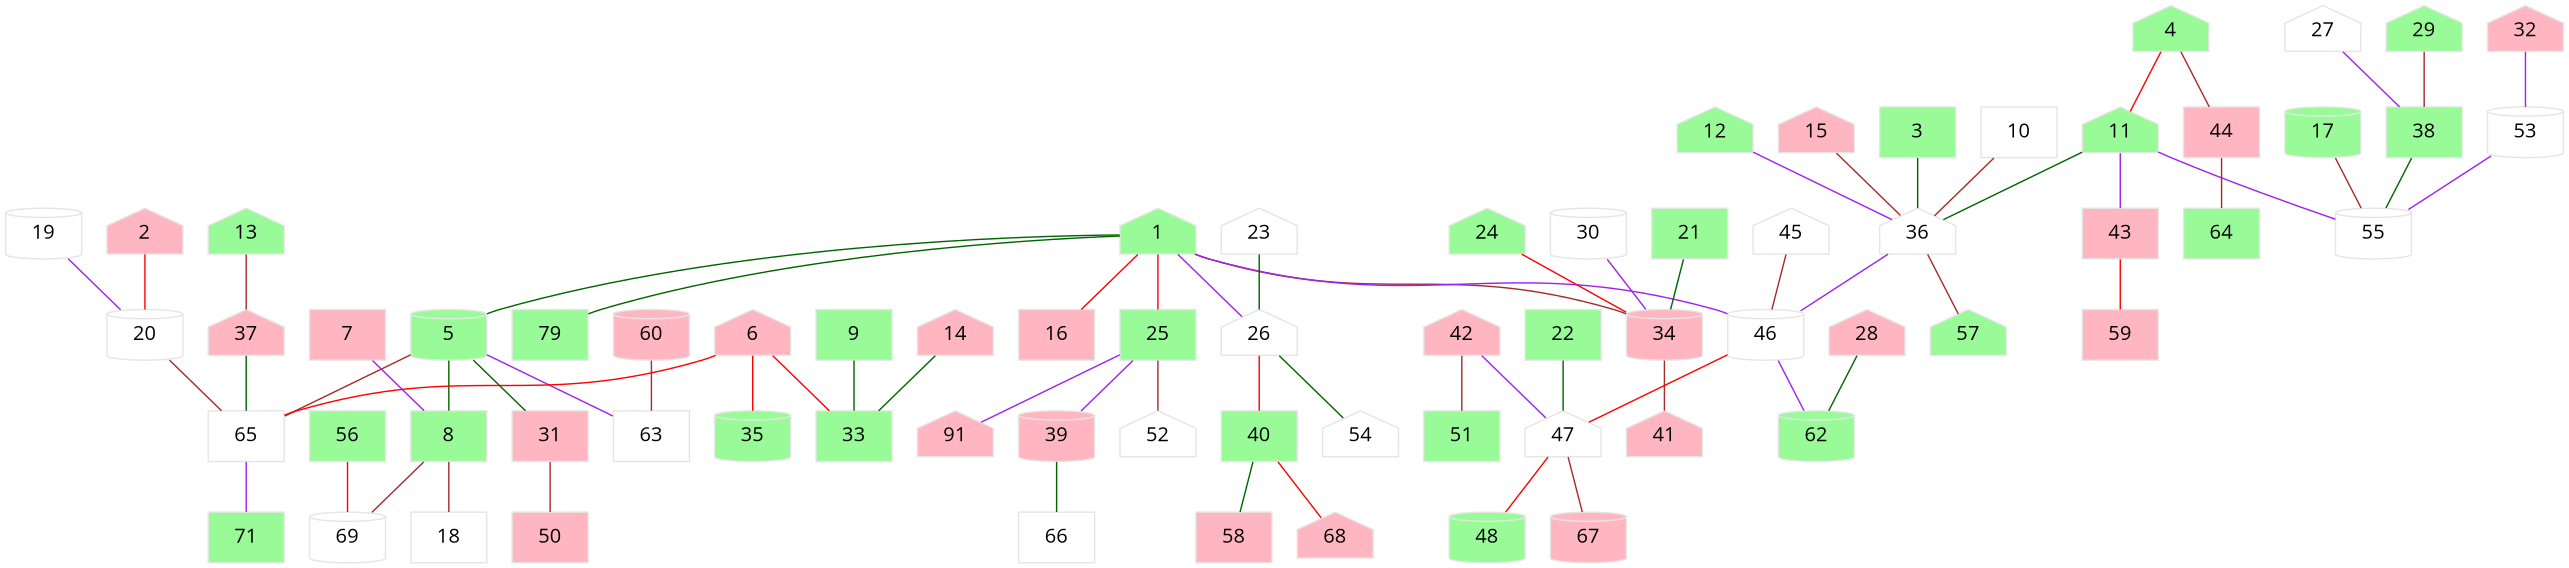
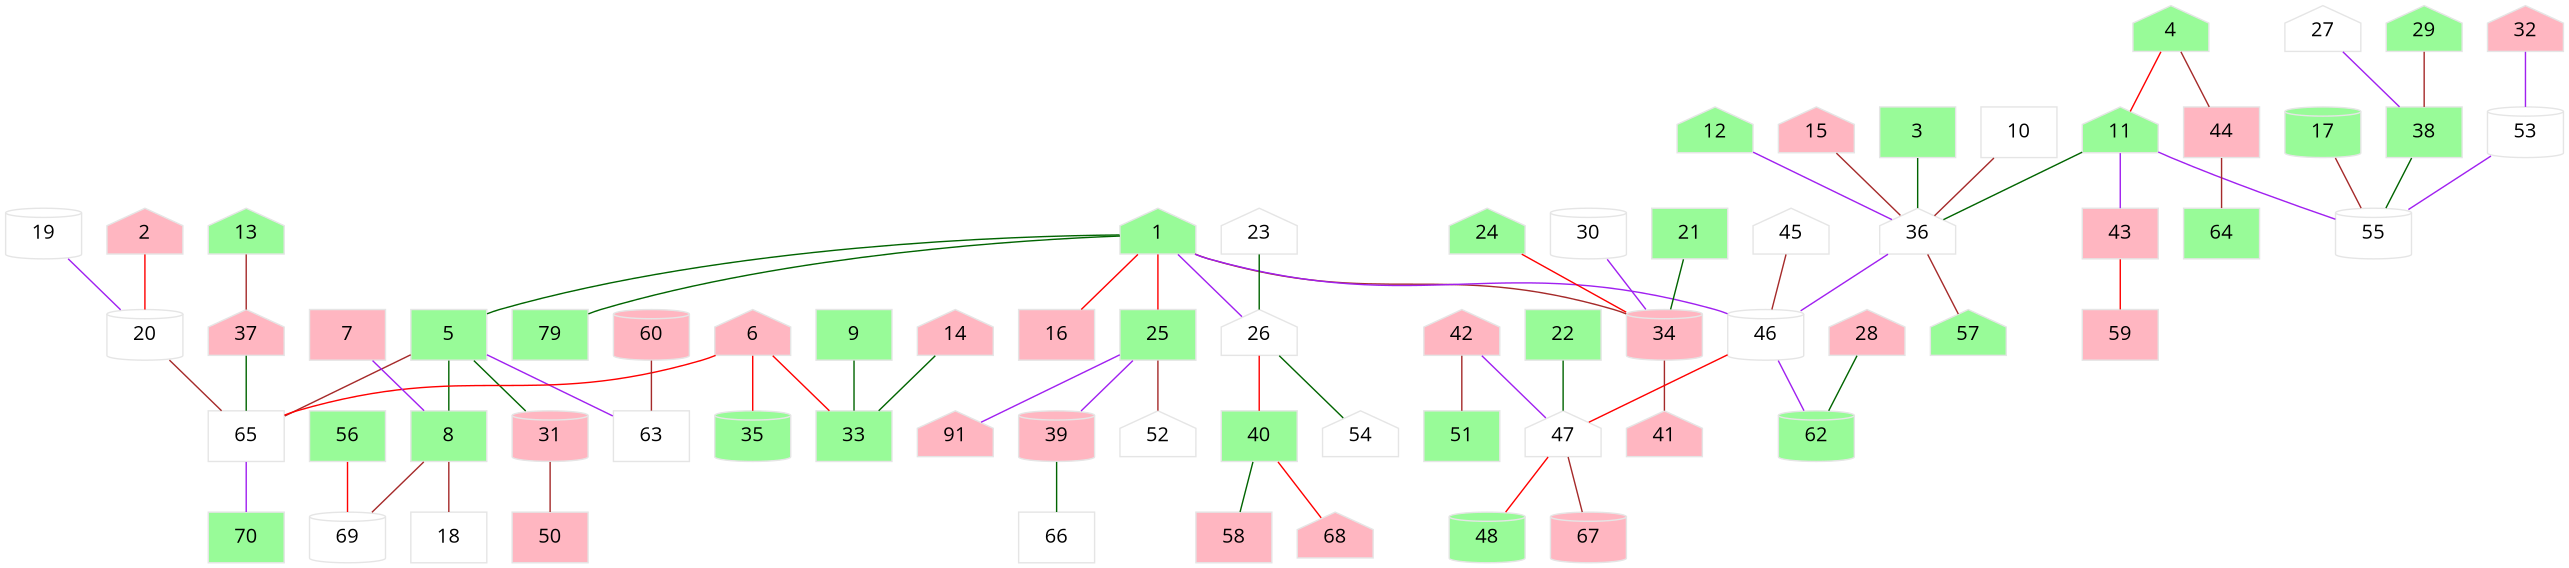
node "5": shape cylinder -> box
node "31": shape box -> cylinder
node "71": label "71" -> "70"
